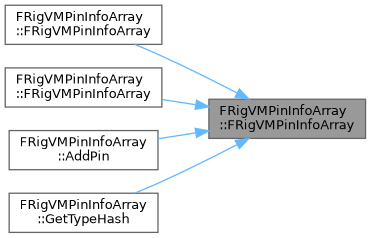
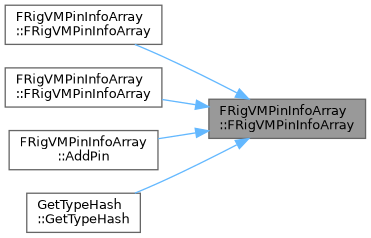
node "FRigVMPinInfoArray ::GetTypeHash": label "FRigVMPinInfoArray ::GetTypeHash" -> "GetTypeHash ::GetTypeHash"
